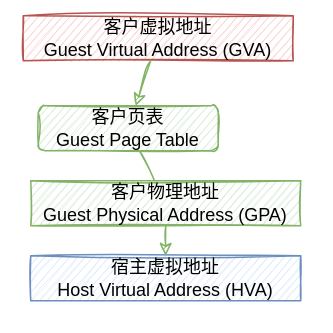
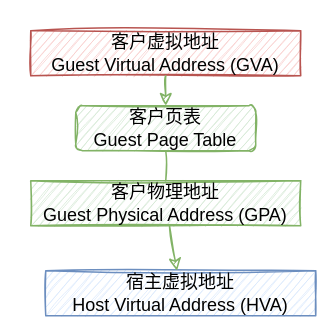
node "客户虚拟地址 Guest Virtual Address (GVA)": moved (158, 38) -> (166, 53)
node "客户页表Guest Page Table": moved (128, 128) -> (166, 128)
node "宿主虚拟地址 Host Virtual Address (HVA)": moved (166, 278) -> (181, 293)
